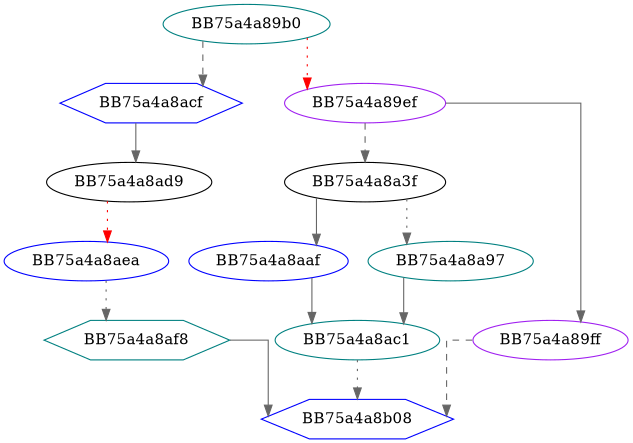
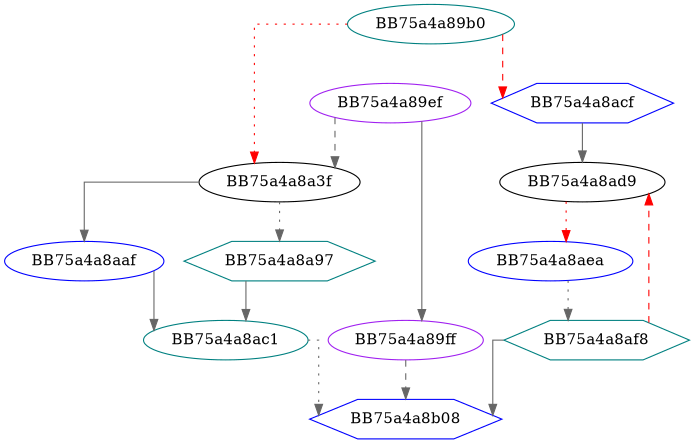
edge "BB75a4a89b0" -> "BB75a4a8acf": color gray40 -> red
edge "BB75a4a89b0" -> "BB75a4a89ef": now "BB75a4a89b0" -> "BB75a4a8a3f"
node "BB75a4a8a97": shape ellipse -> hexagon
edge "BB75a4a8af8" -> "BB75a4a8ad9": added
